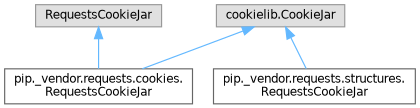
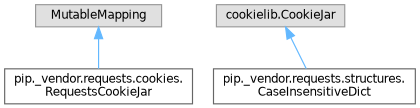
node "RequestsCookieJar": label "RequestsCookieJar" -> "MutableMapping"
edge "pip._vendor.requests.cookies. RequestsCookieJar" -> "cookielib.CookieJar": removed
node "pip._vendor.requests.structures. RequestsCookieJar": label "pip._vendor.requests.structures. RequestsCookieJar" -> "pip._vendor.requests.structures. CaseInsensitiveDict"
